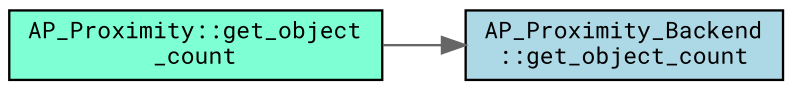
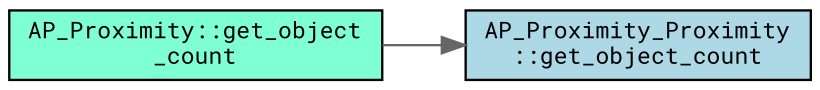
node "AP_Proximity_Backend ::get_object_count": label "AP_Proximity_Backend ::get_object_count" -> "AP_Proximity_Proximity ::get_object_count"
